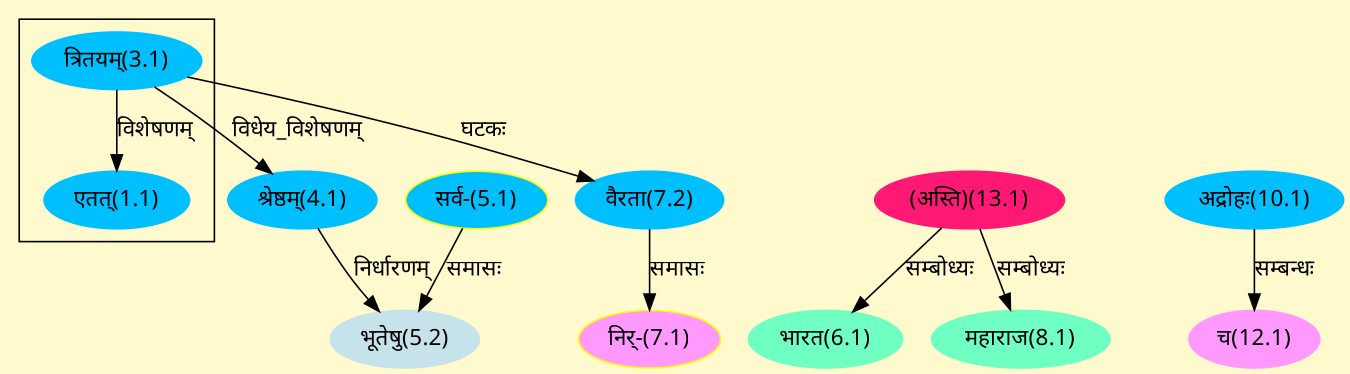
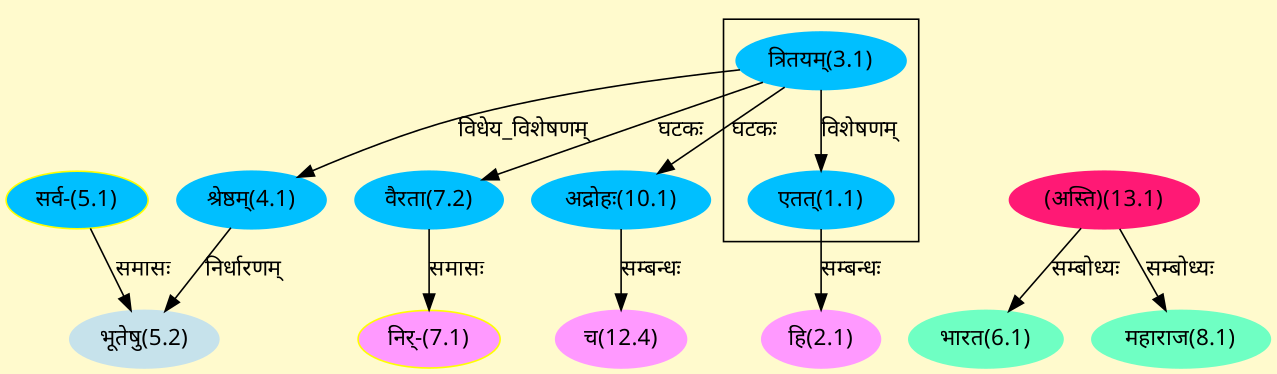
edge "त्रितयम्(3.1)" -> "अद्रोहः(10.1)": added, label "घटकः"
node "हि(2.1)": added
node "च(12.1)": label "च(12.1)" -> "च(12.4)"
